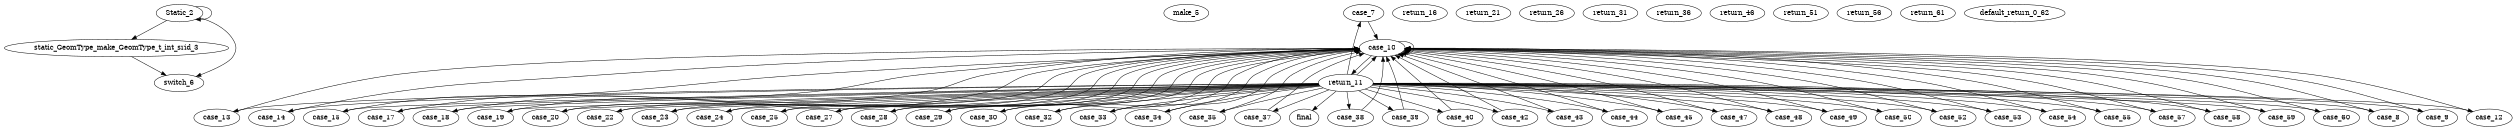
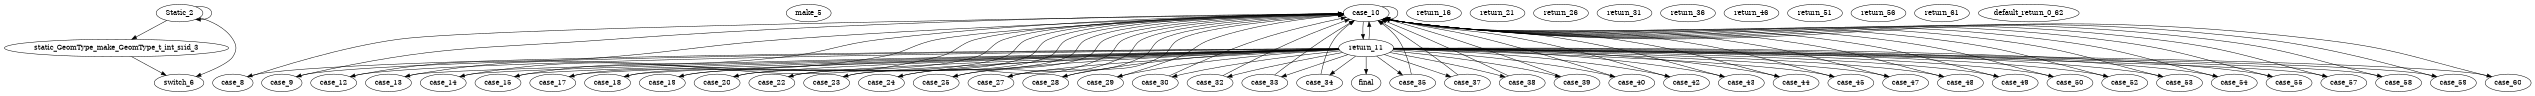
node "case_7": removed
